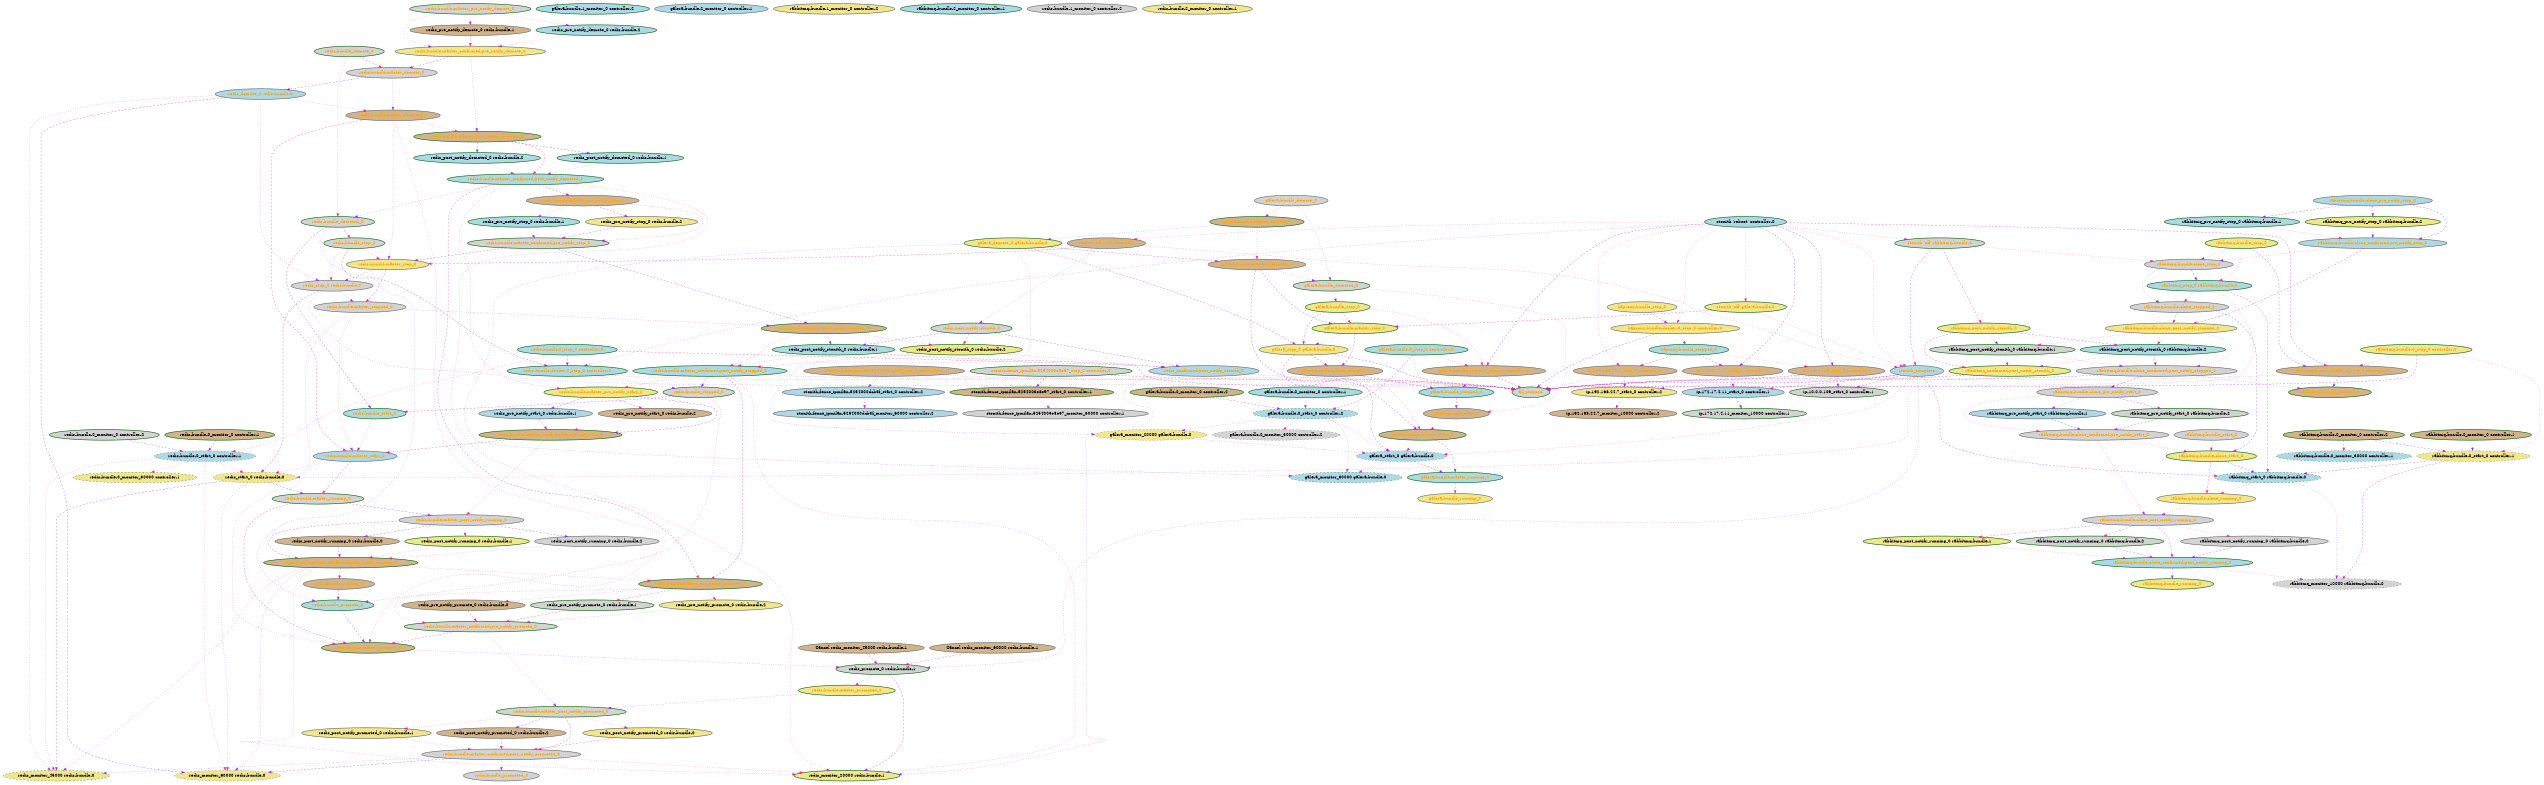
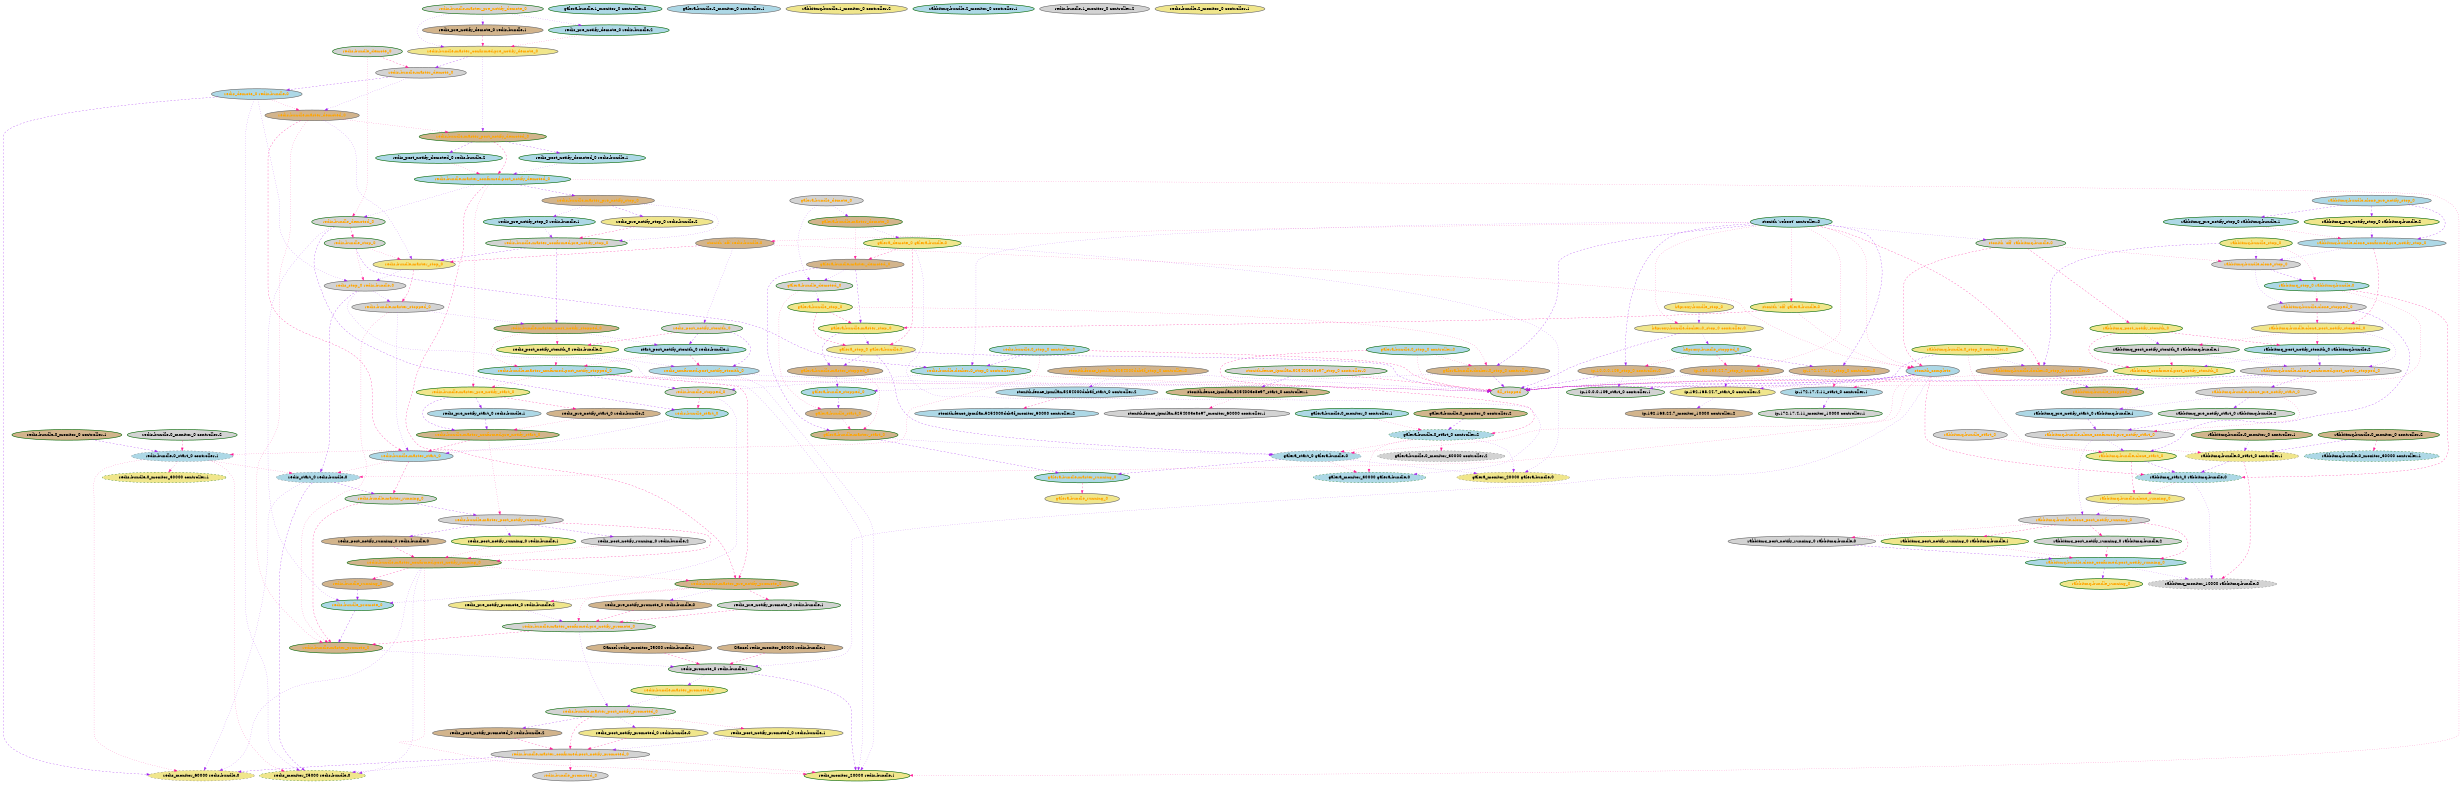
node "redis_post_notify_stonith_0 redis-bundle-1": label "redis_post_notify_stonith_0 redis-bundle-1" -> "start_post_notify_stonith_0 redis-bundle-1"
edge "galera_monitor_20000 galera-bundle-0" -> "galera_start_0 galera-bundle-0": reversed
node "redis_start_0 redis-bundle-0": fillcolor khaki -> lightblue
